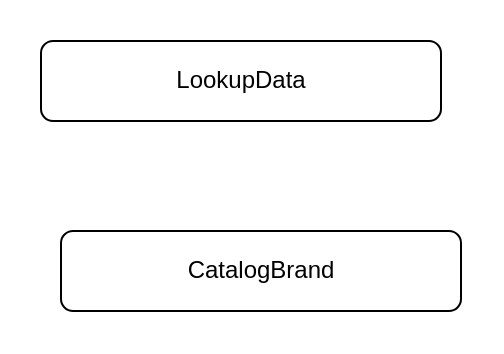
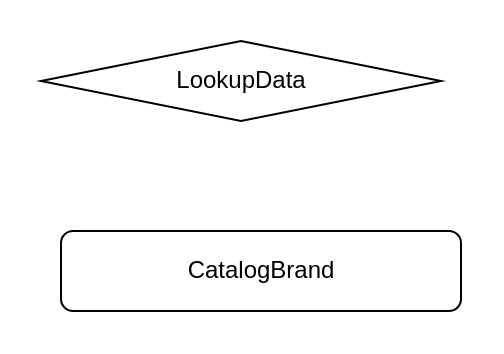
node "LookupData": shape rounded rectangle -> diamond
